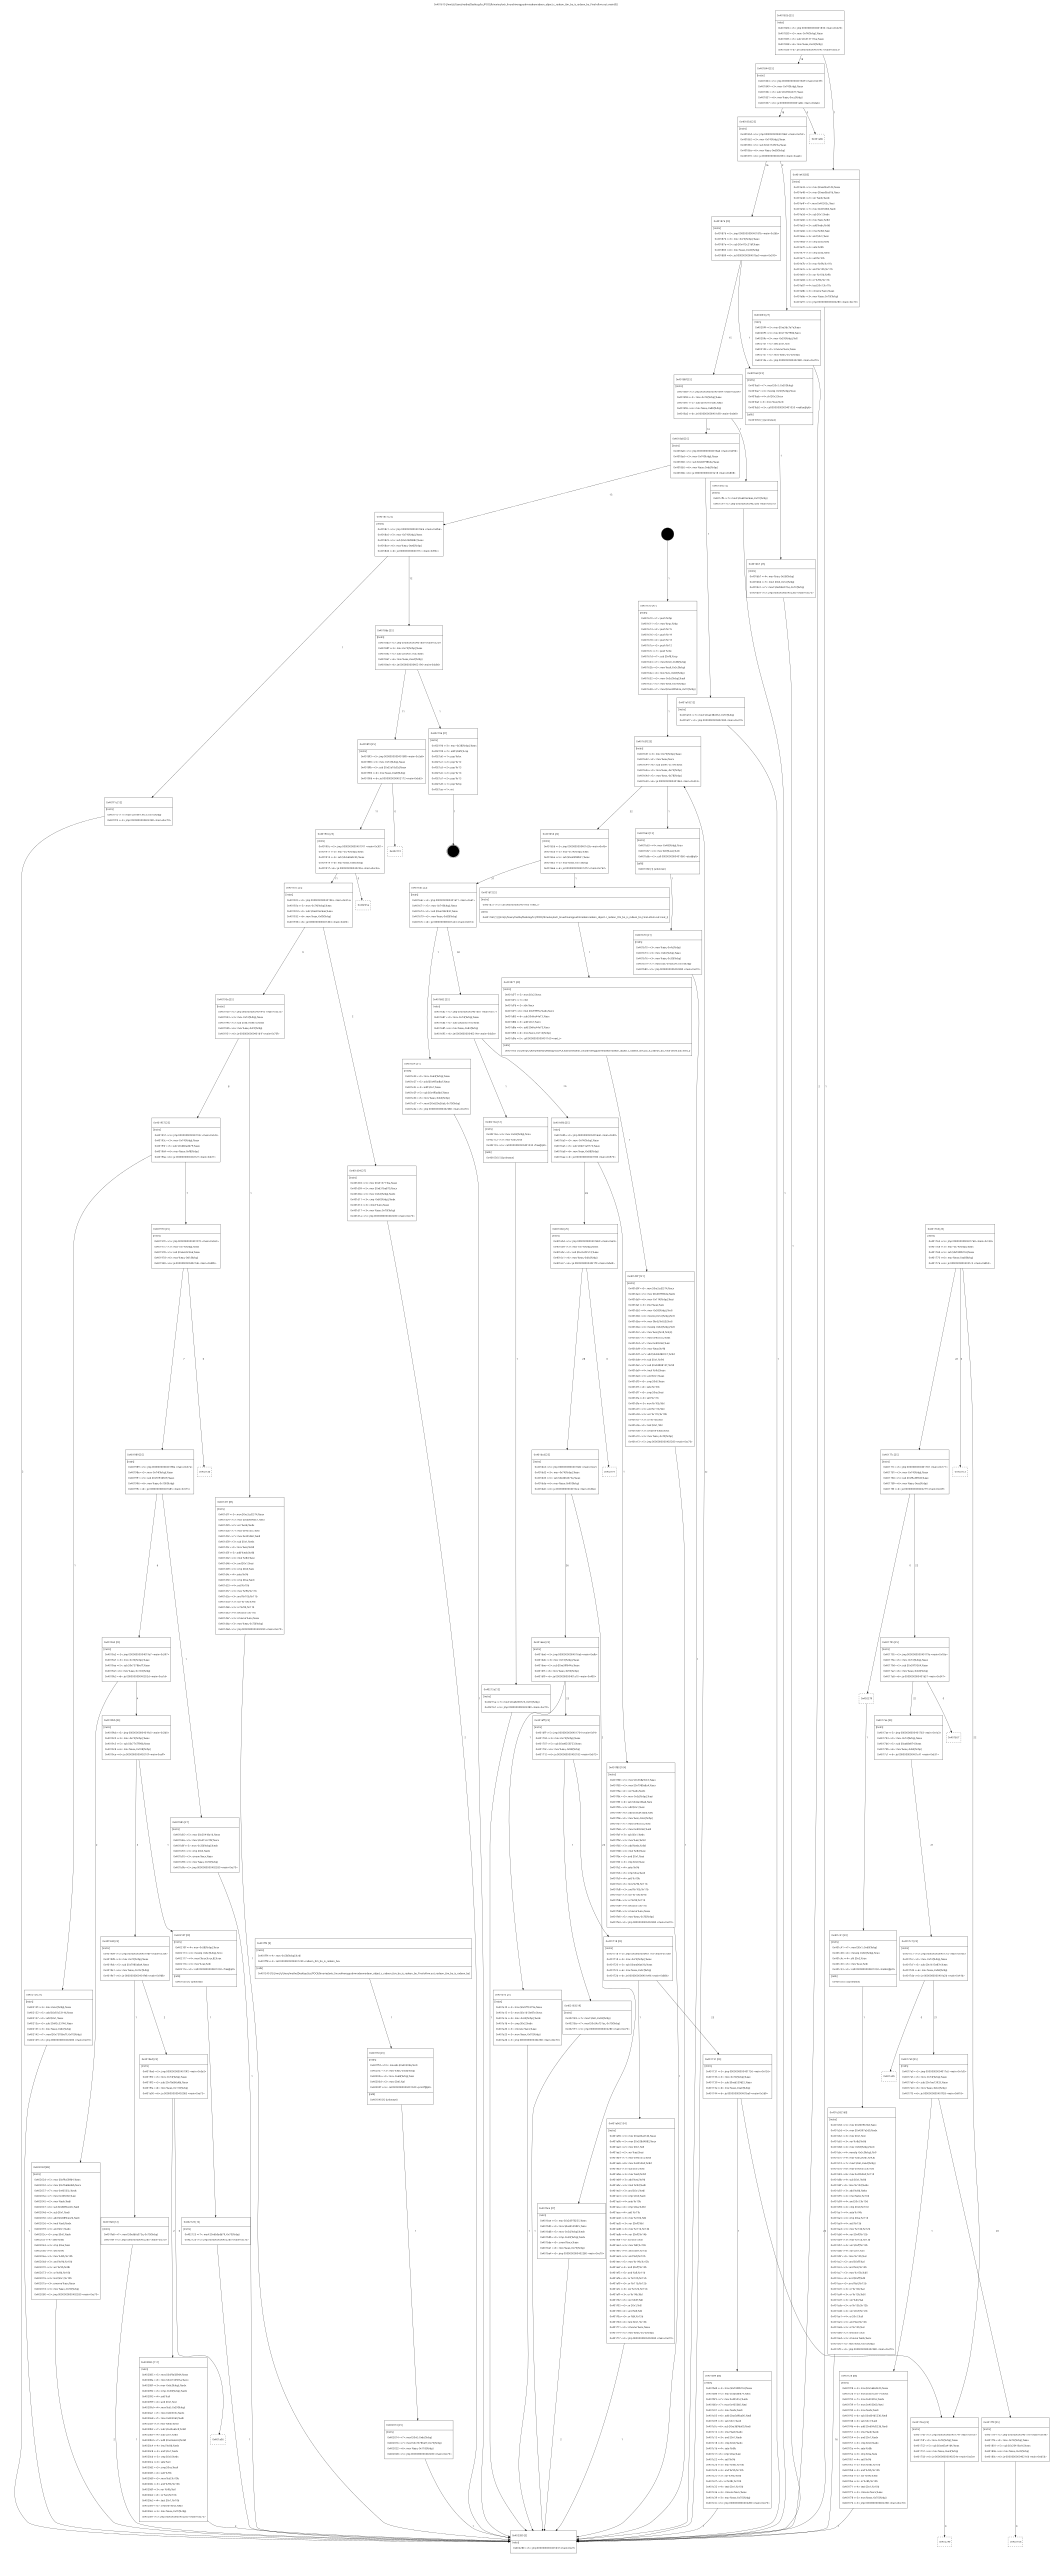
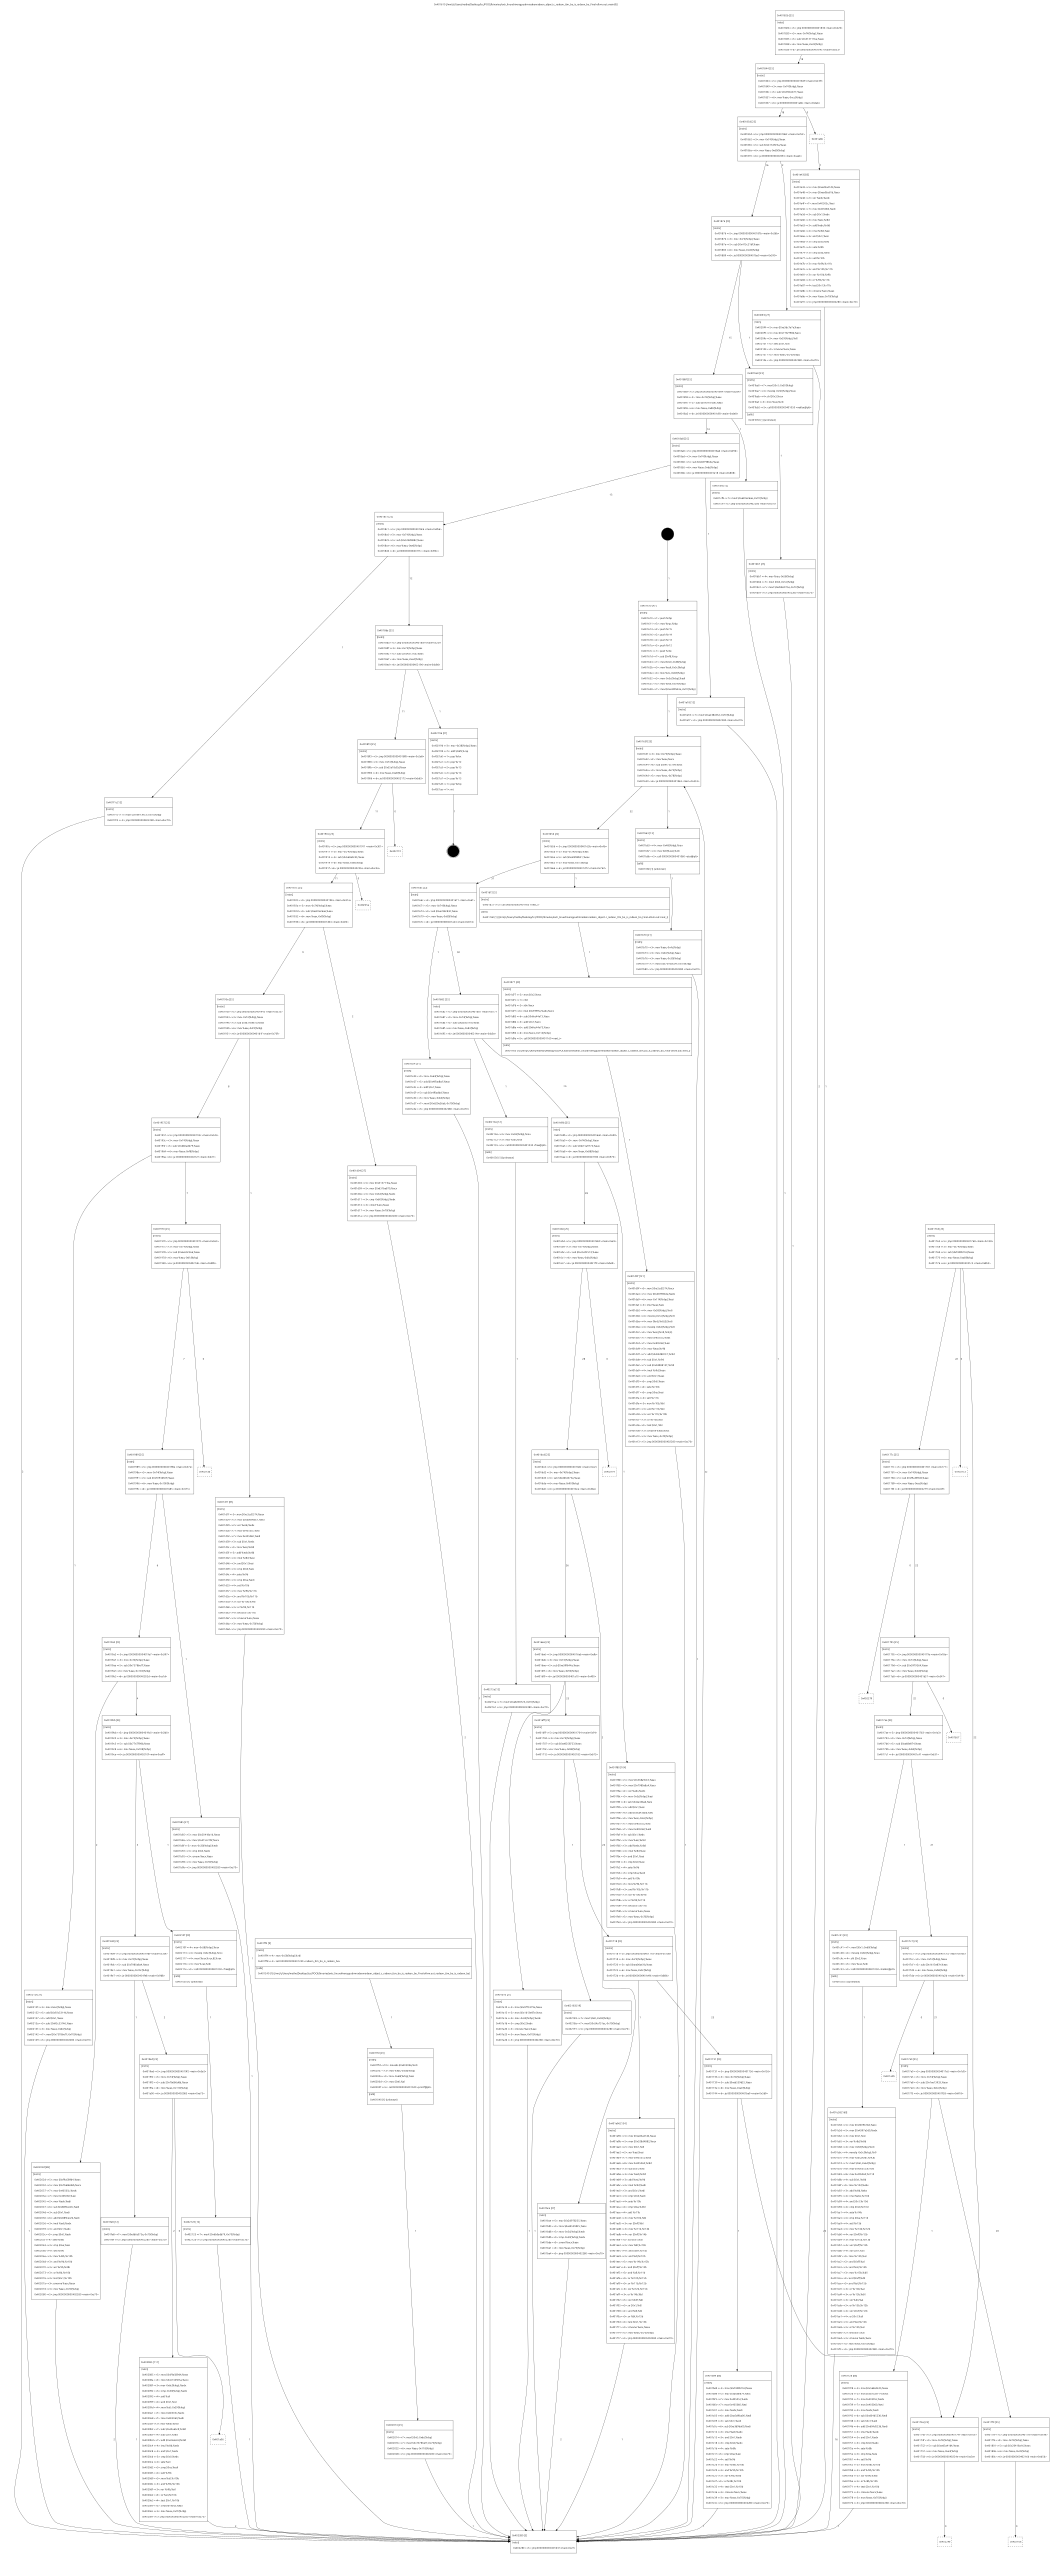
edge "0x40182b [25]" -> "0x401e43 [83]": now "0x401abb" -> "0x401e43 [83]"
edge "0x402279" -> "0x401c41 [23]": now "0x4017ae [25]" -> "0x401c41 [23]"
